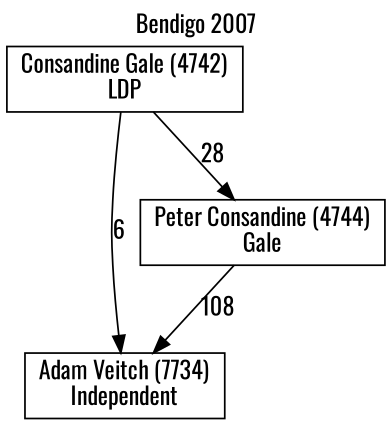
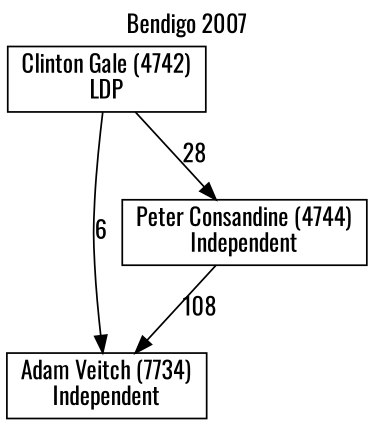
node "Consandine Gale (4742) LDP": label "Consandine Gale (4742) LDP" -> "Clinton Gale (4742) LDP"
node "Peter Consandine (4744) Gale": label "Peter Consandine (4744) Gale" -> "Peter Consandine (4744) Independent"
